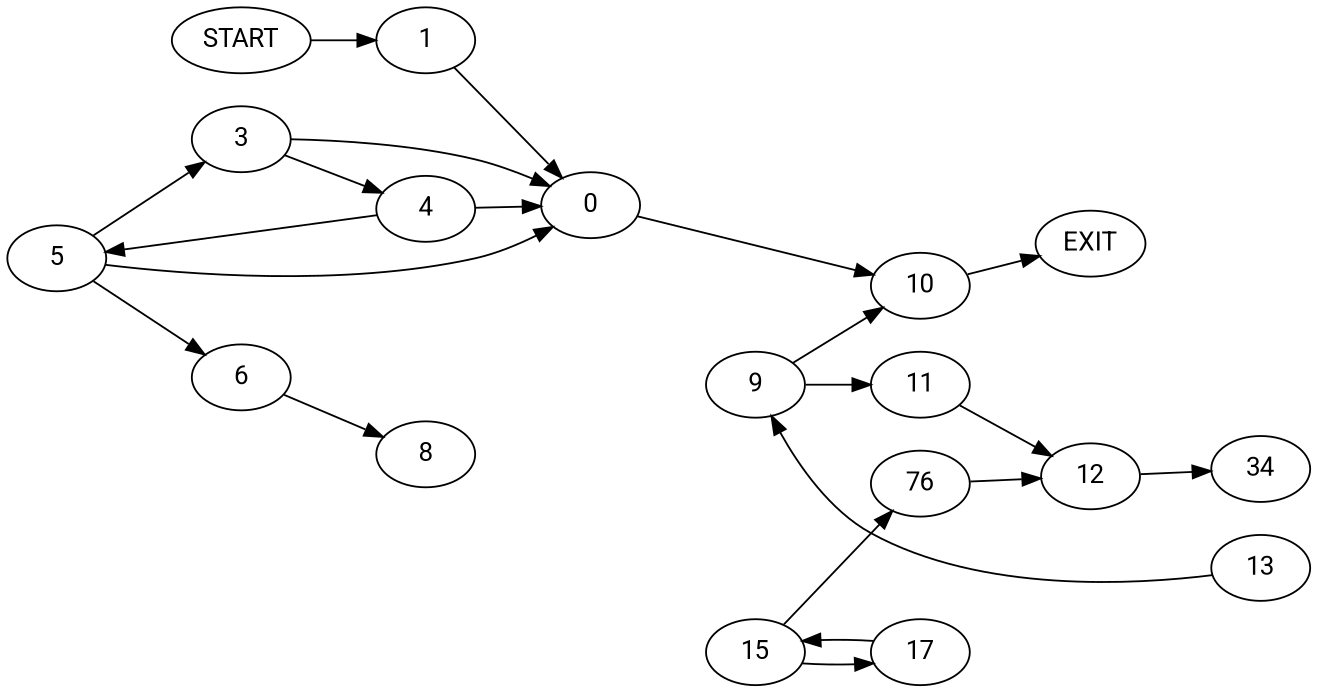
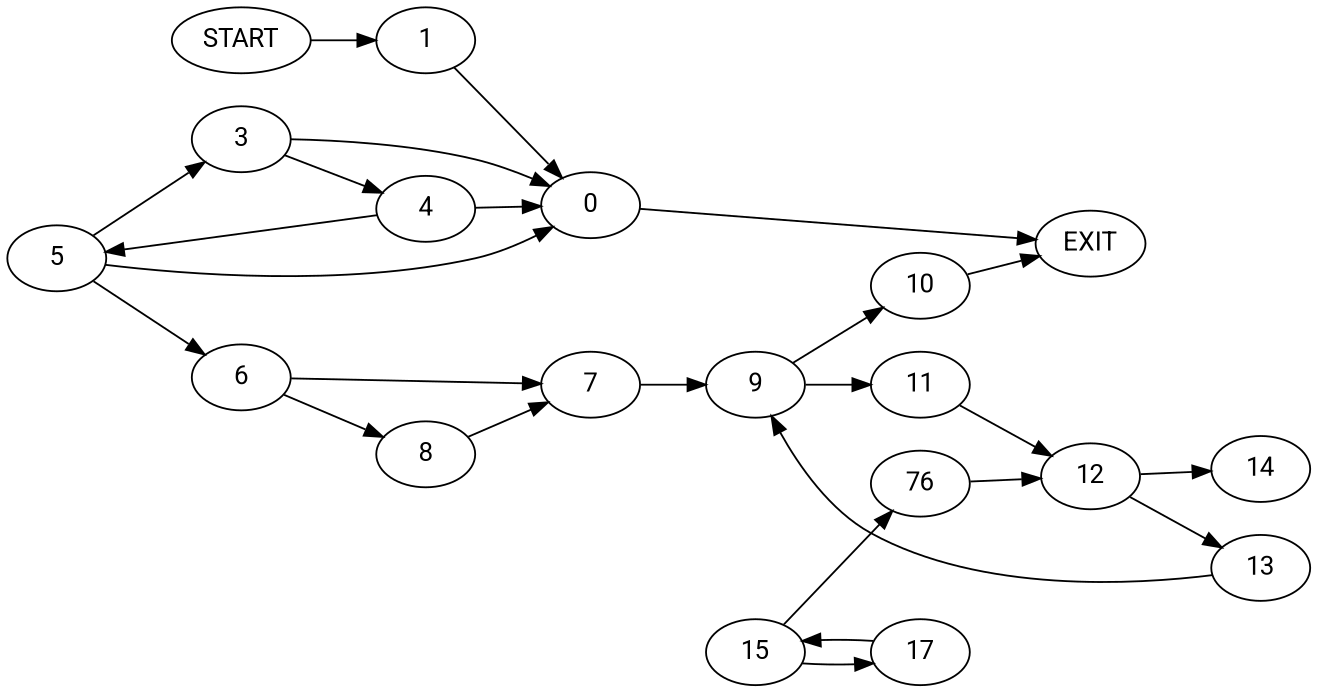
edge "0" -> "10": now "0" -> "EXIT"
node "7": added
node "34": label "34" -> "14"
edge "12" -> "13": added
